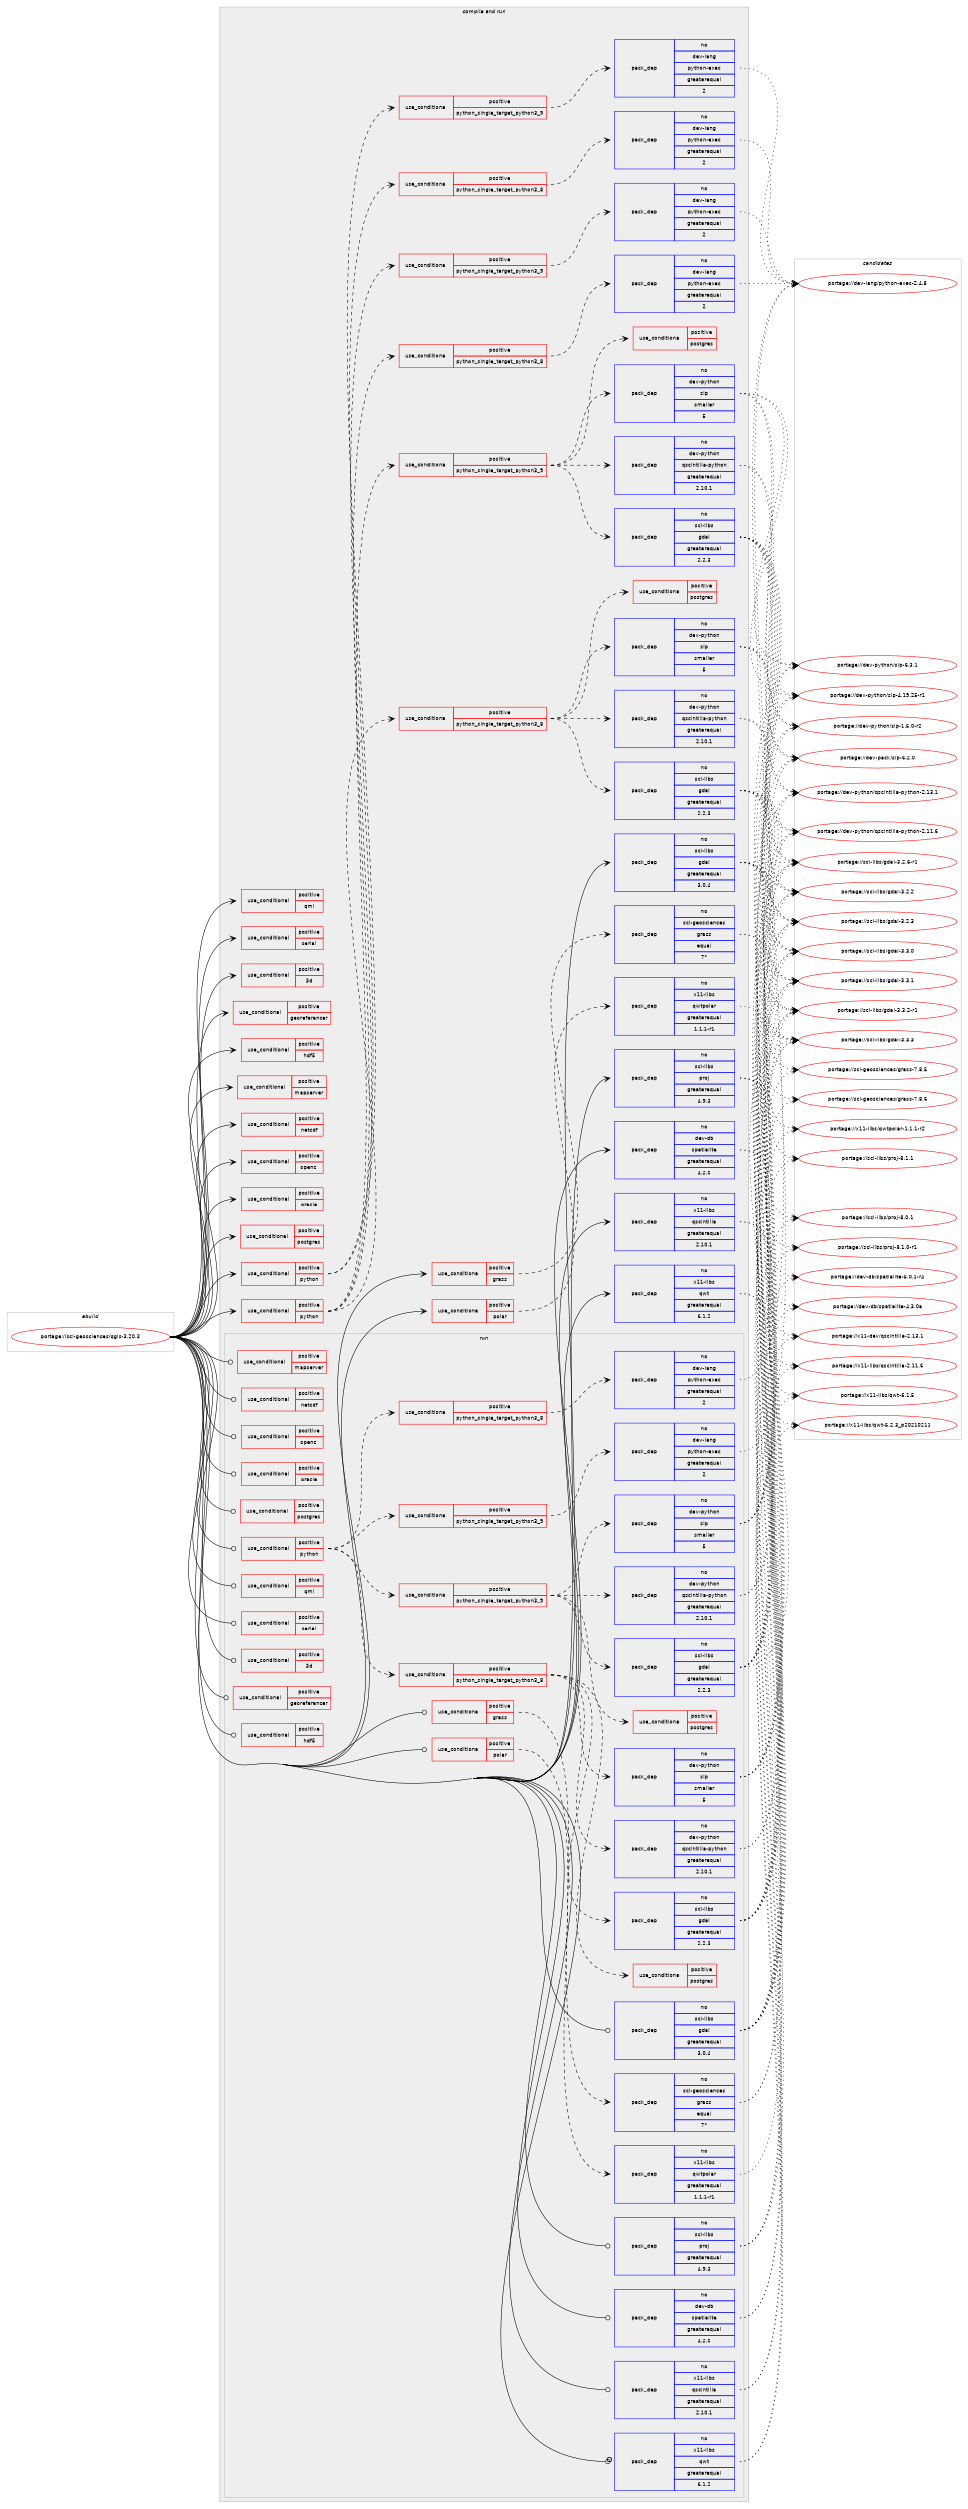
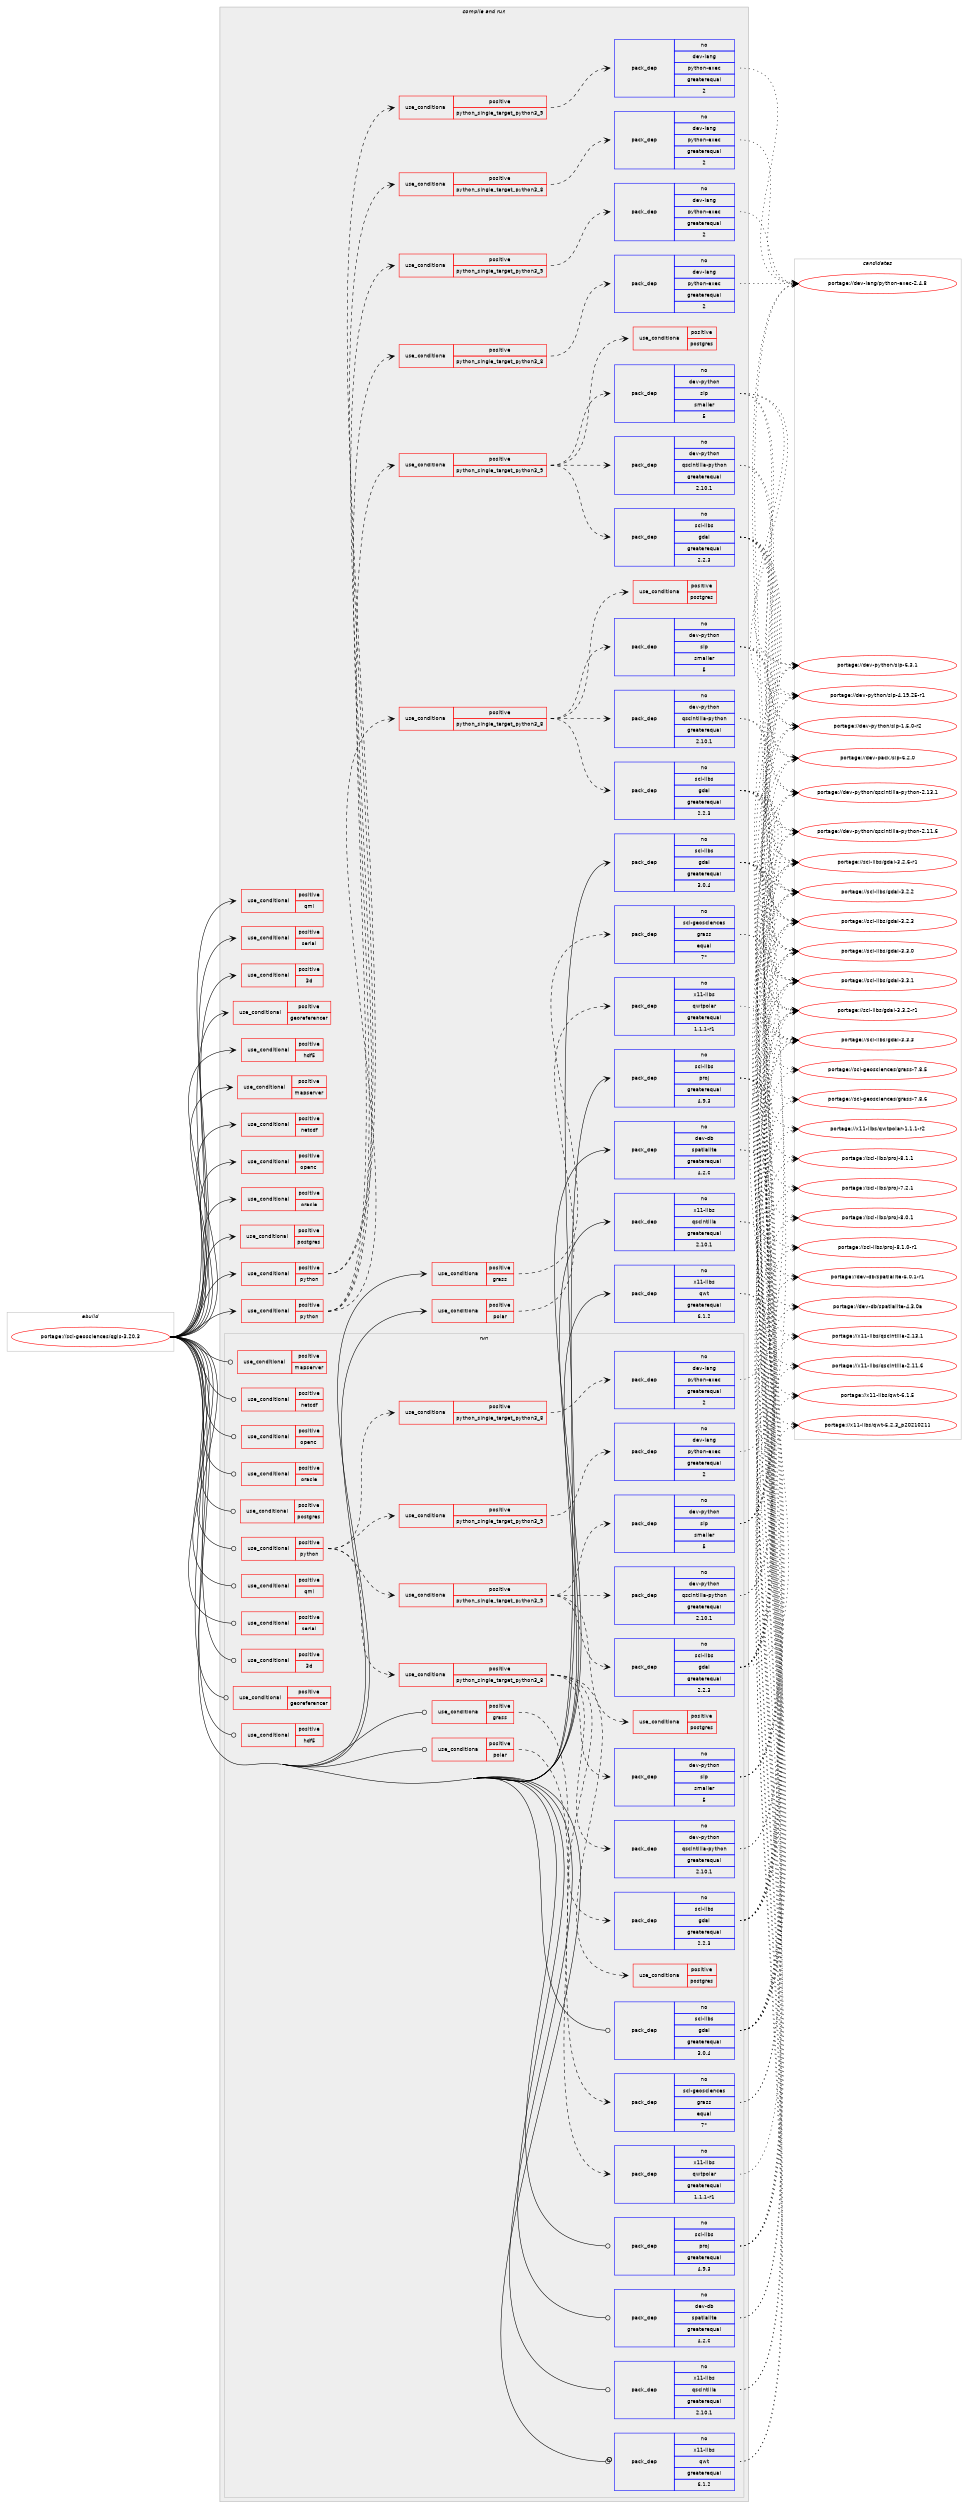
node "portage://sci-libs/proj-7.2.1": added
node "portage://dev-db/spatialite-5.0.1-r4": label "portage://dev-db/spatialite-5.0.1-r4" -> "portage://dev-db/spatialite-5.0.1-r1"
node "portage://x11-dev/qscintilla-2.13.1": label "portage://x11-dev/qscintilla-2.13.1" -> "portage://x11-libs/qscintilla-2.13.1"
